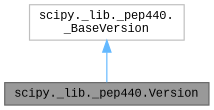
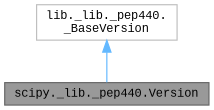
node "scipy._lib._pep440. _BaseVersion": label "scipy._lib._pep440. _BaseVersion" -> "lib._lib._pep440. _BaseVersion"
